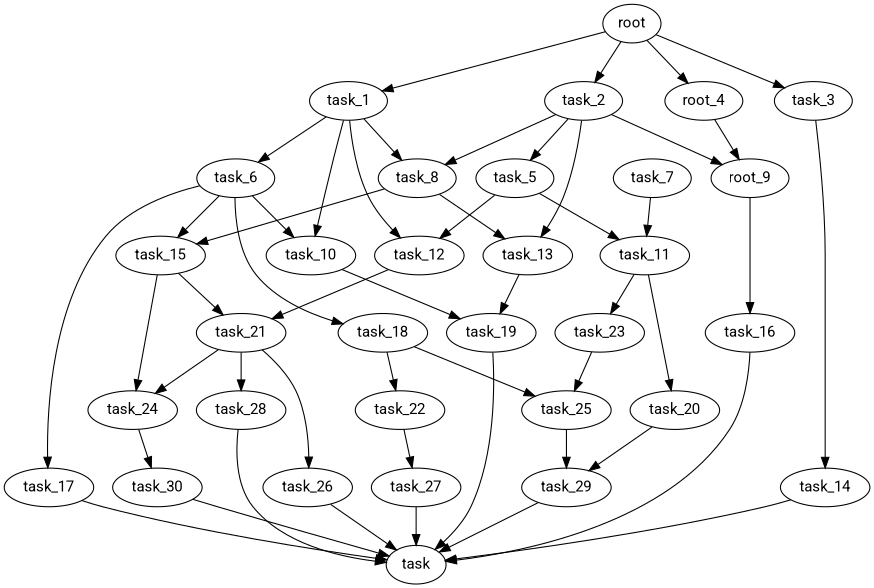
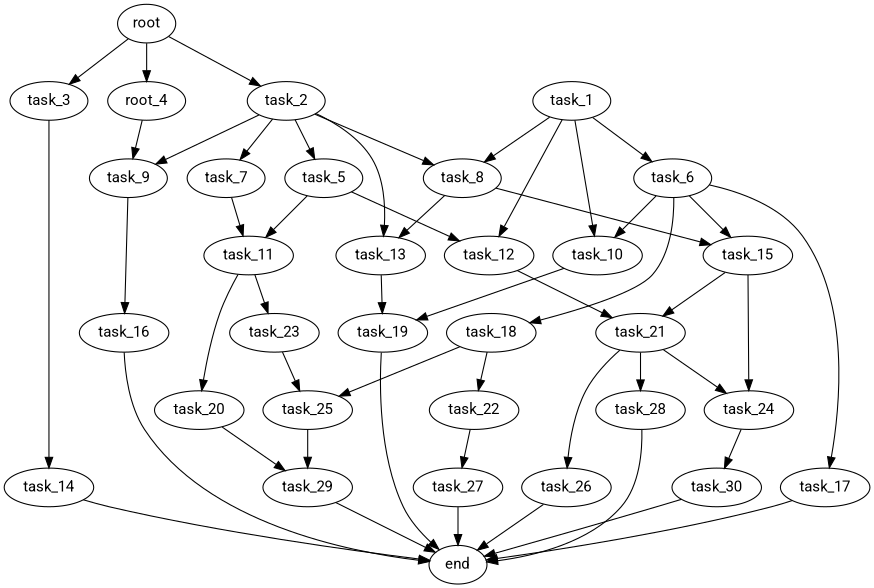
edge "root" -> "task_1": removed
edge "task_2" -> "task_7": added
node "root_9": label "root_9" -> "task_9"
node "task": label "task" -> "end"
